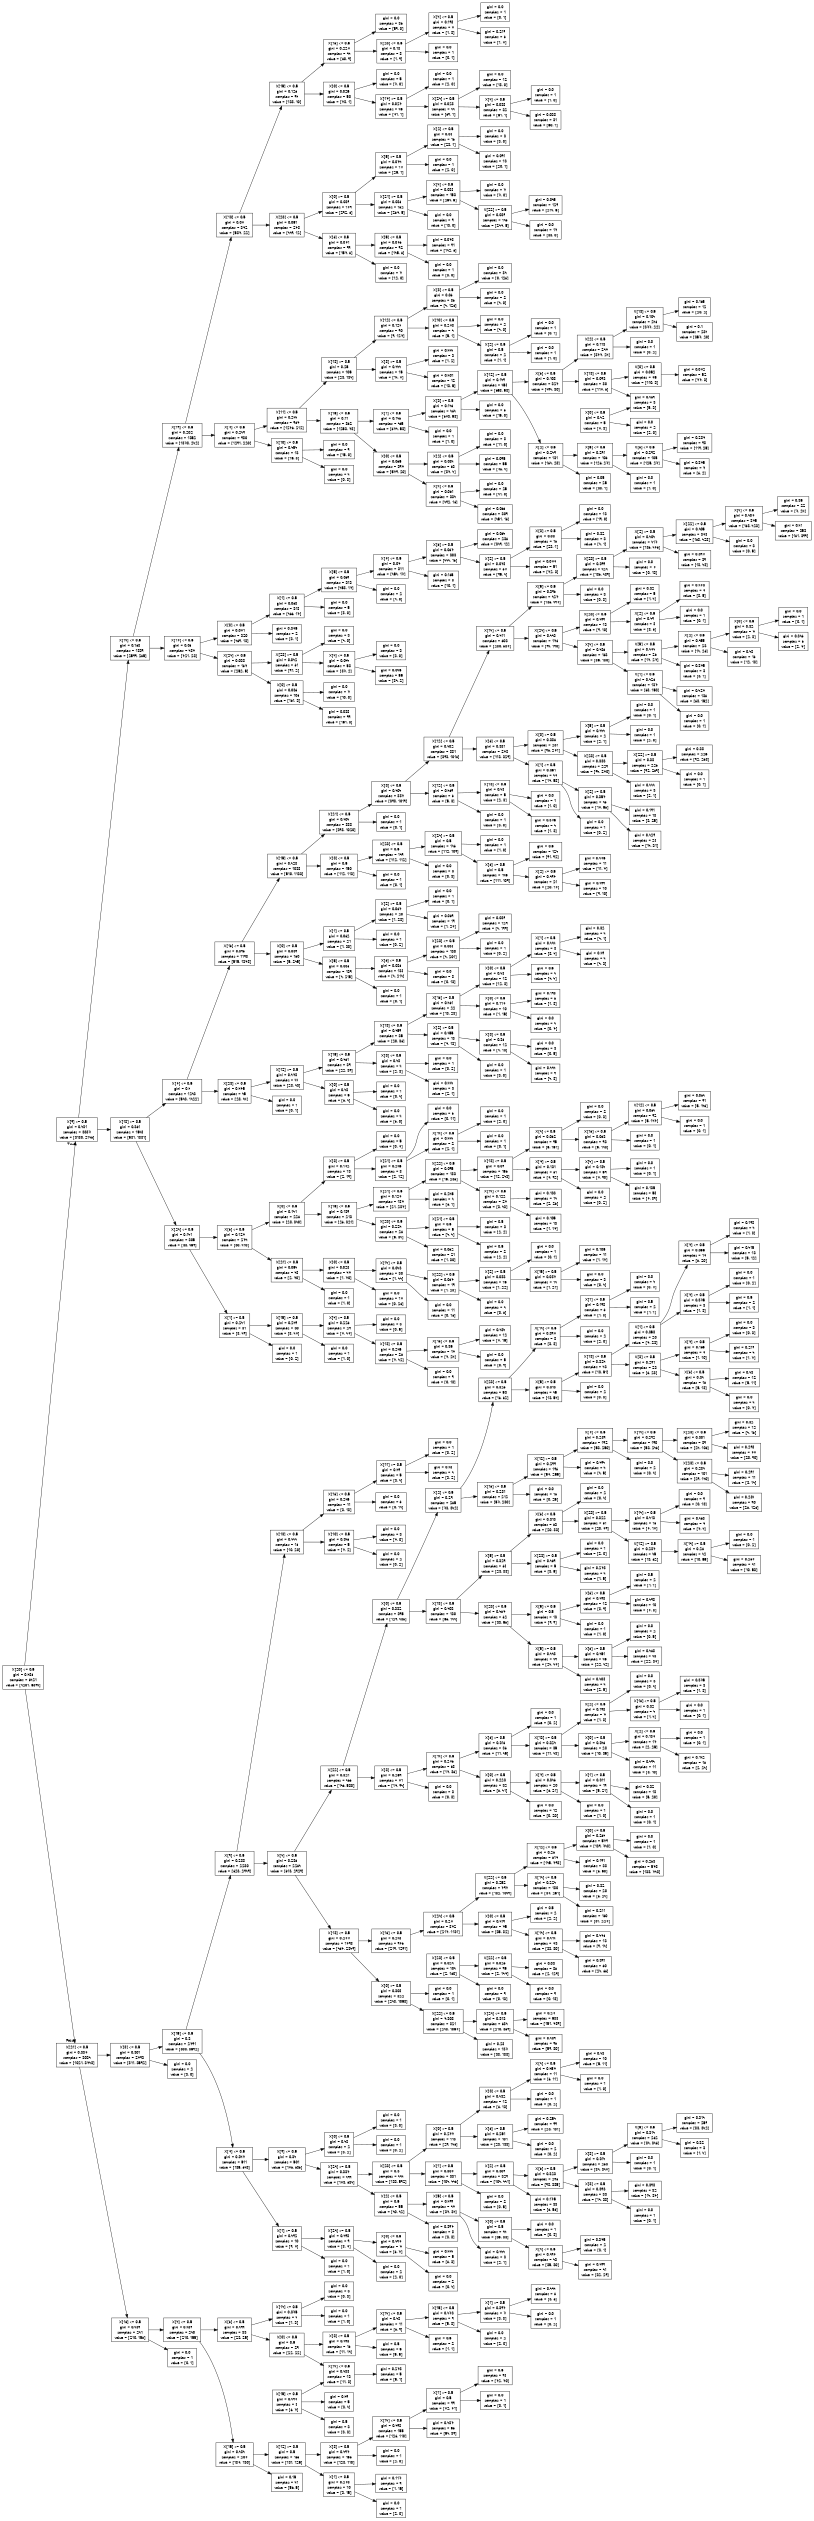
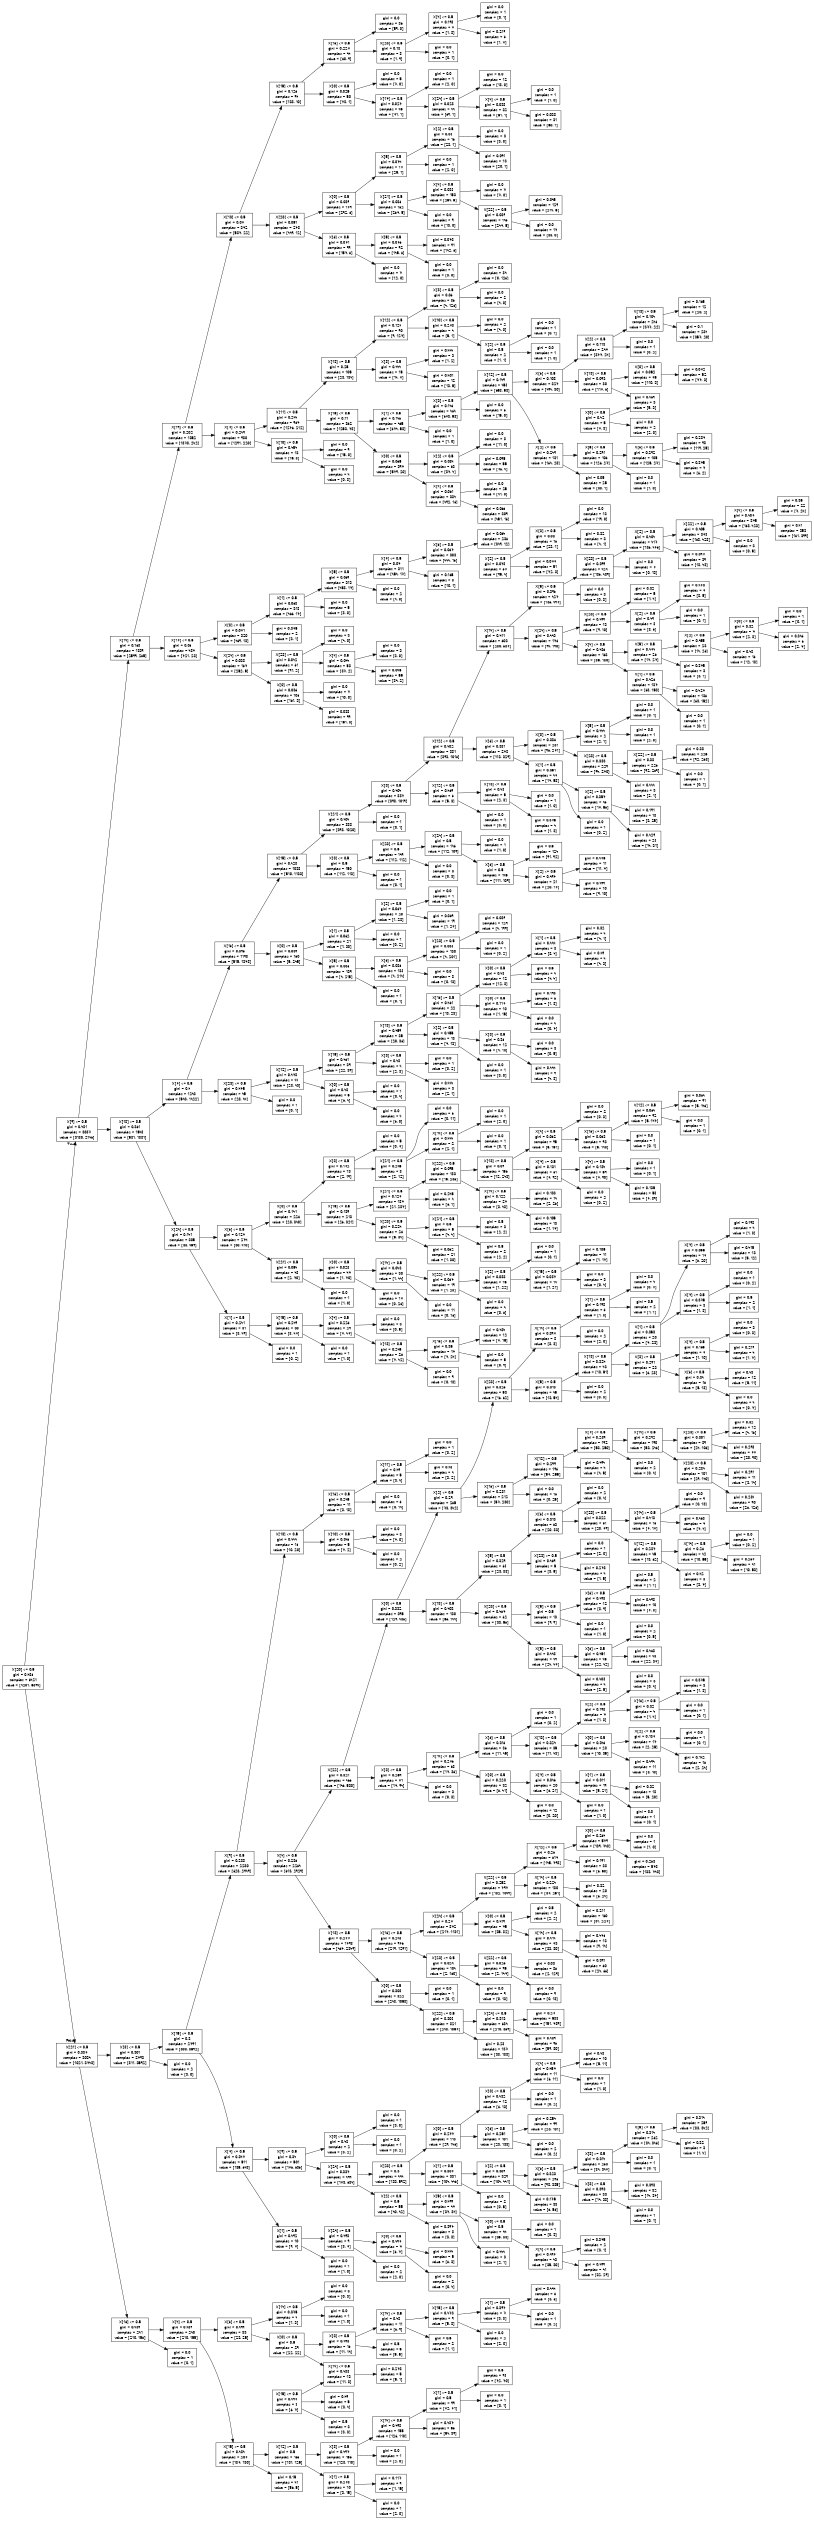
edge "X[6] <= 0.5 gini = 0.067 samples = 303 value = [444, 16]" -> "X[2] <= 0.5 gini = 0.078 samples = 67 value = [95, 4]": removed
node "gini = 0.42 samples = 3 value = [3, 7]": added
edge "X[16] <= 0.5 gini = 0.248 samples = 976 value = [219, 1291]" -> "X[23] <= 0.5 gini = 0.024 samples = 104 value = [2, 160]": added
node "X[22] <= 0.5 gini = 7.308 samples = 821 value = [248, 1057]": label "X[22] <= 0.5 gini = 7.308 samples = 821 value = [248, 1057]" -> "X[22] <= 0.5 gini = 0.308 samples = 821 value = [248, 1057]"
